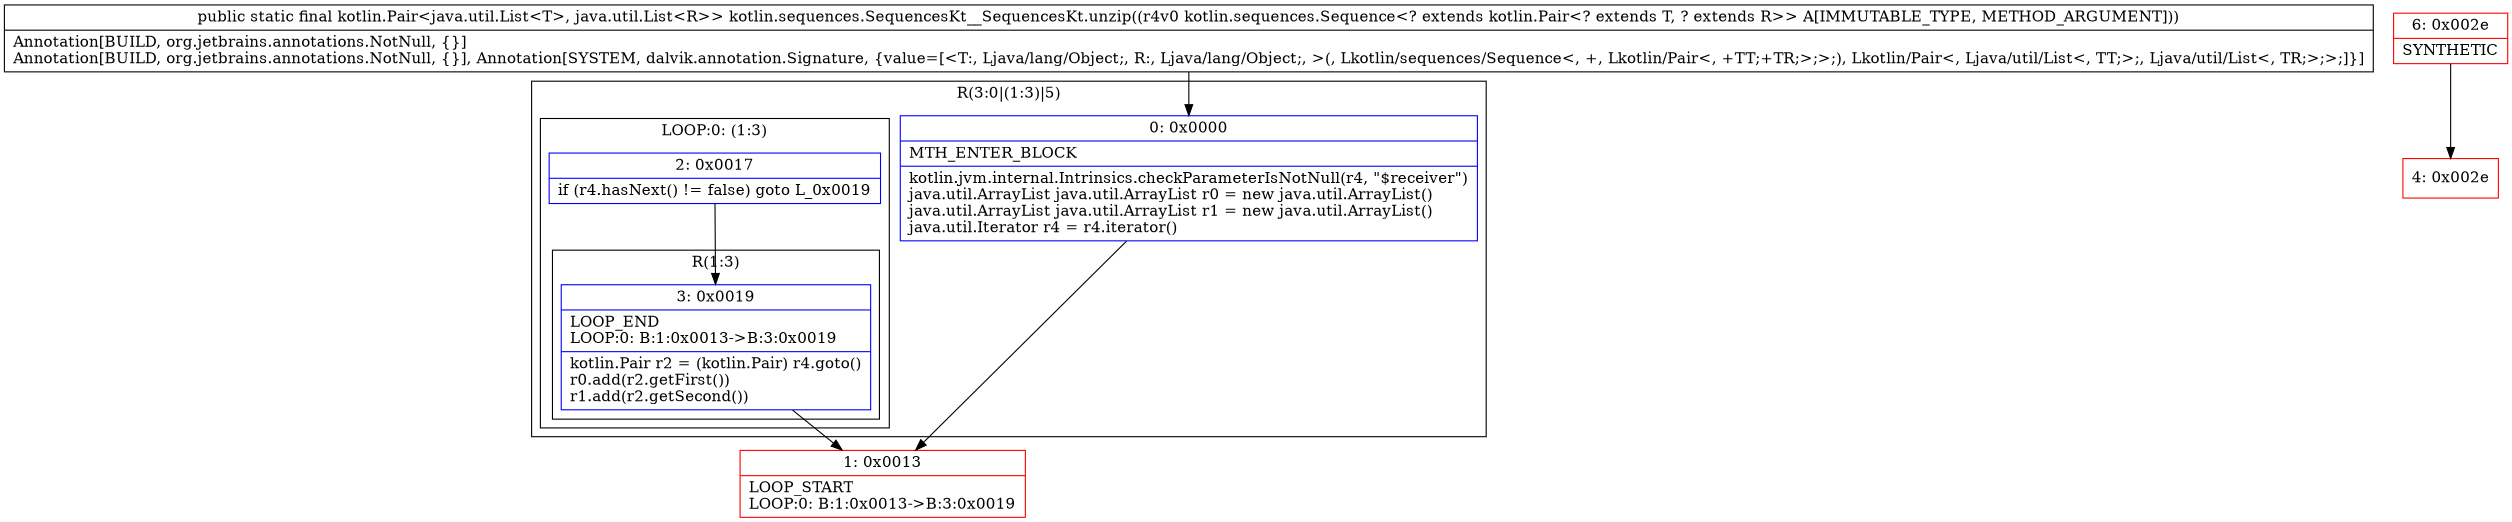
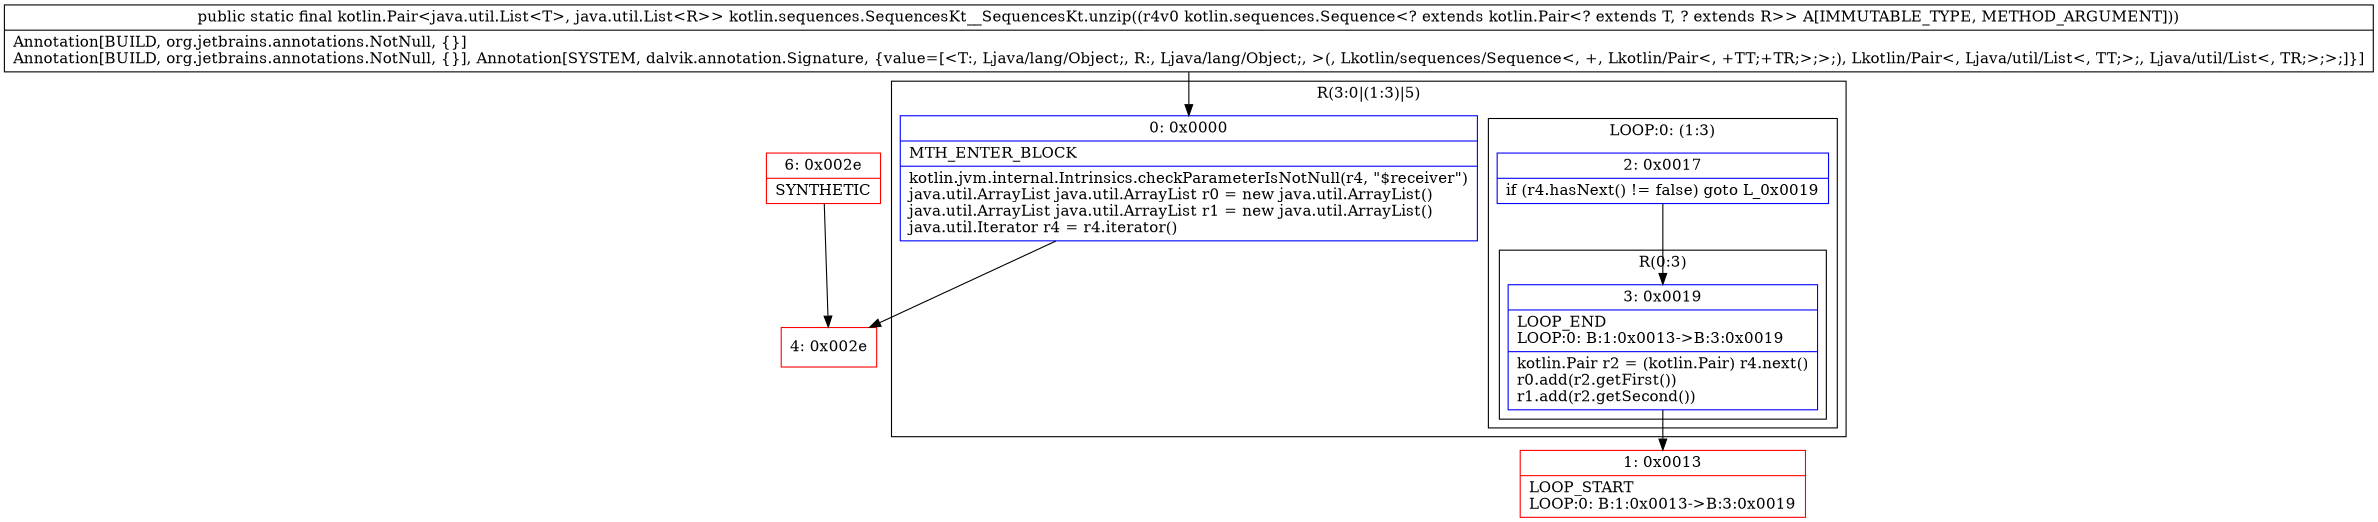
cluster "R(1:3)": label "R(1:3)" -> "R(0:3)"
edge "0: 0x0000" -> "1: 0x0013": now "0: 0x0000" -> "4: 0x002e"
node "3: 0x0019": text "kotlin.Pair r2 = (kotlin.Pair) r4.goto()" -> "kotlin.Pair r2 = (kotlin.Pair) r4.next()"
